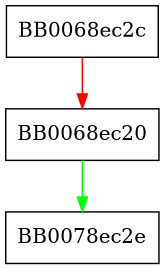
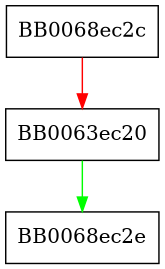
node "BB0068ec20": label "BB0068ec20" -> "BB0063ec20"
node "BB0078ec2e": label "BB0078ec2e" -> "BB0068ec2e"
